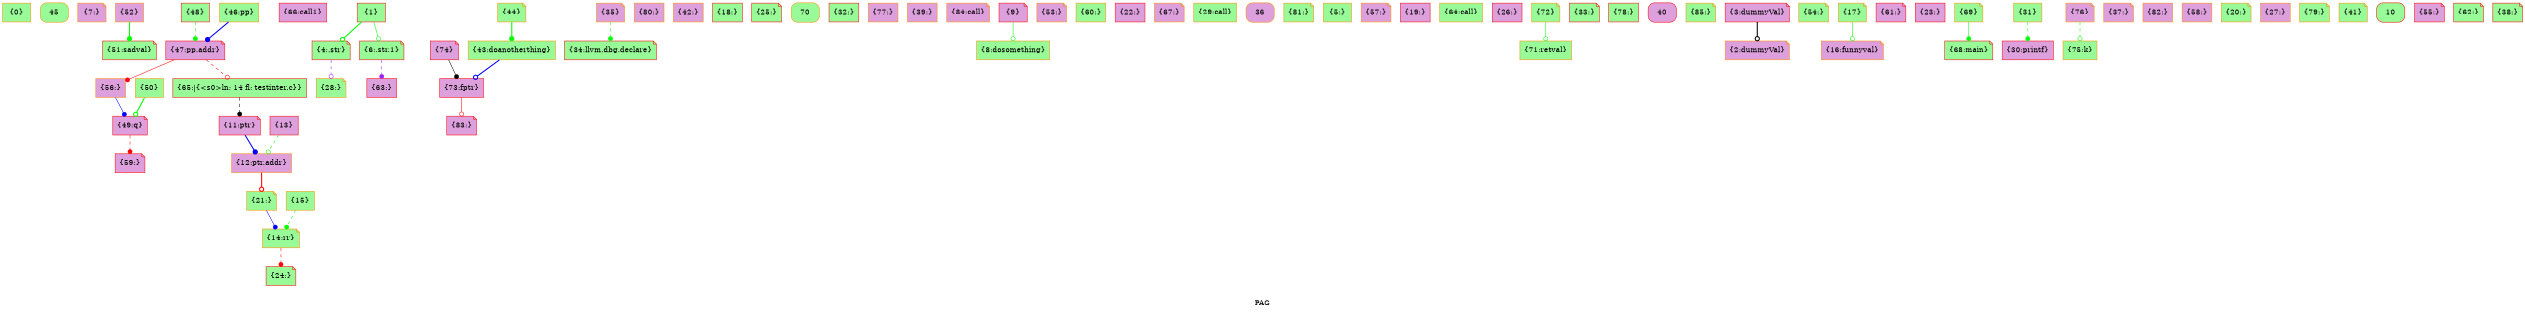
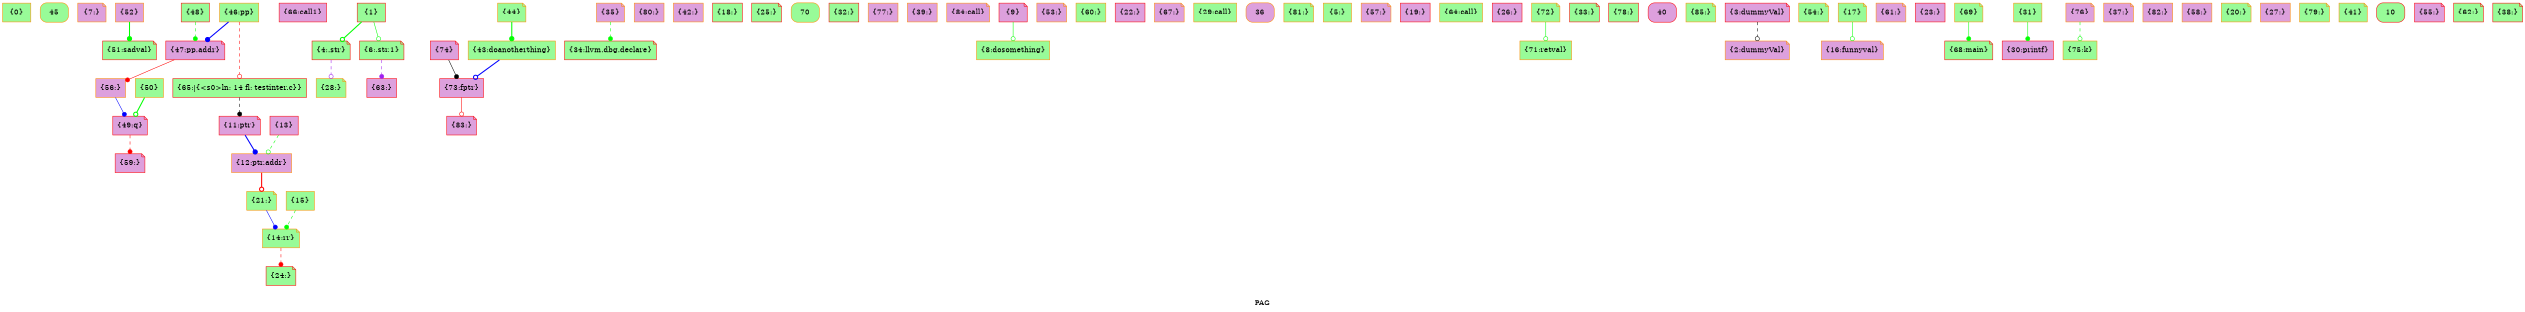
node "{61:}": color red -> darkorange
edge "{3:dummyVal}" -> "{2:dummyVal}": style bold -> dashed
edge "{31}" -> "{30:printf}": style dashed -> solid
edge "{47:pp.addr}" -> "{65:|{<s0>ln: 14 fl: testinter.c}}": now "{46:pp}" -> "{65:|{<s0>ln: 14 fl: testinter.c}}"
